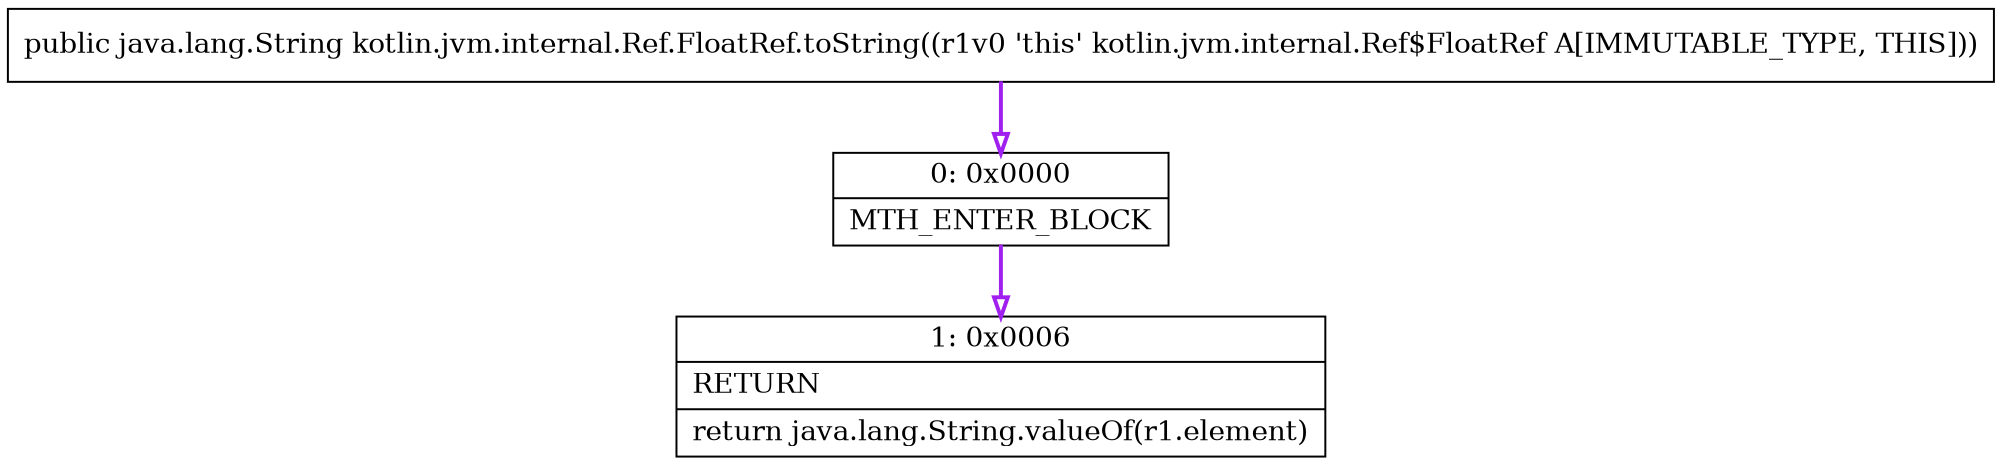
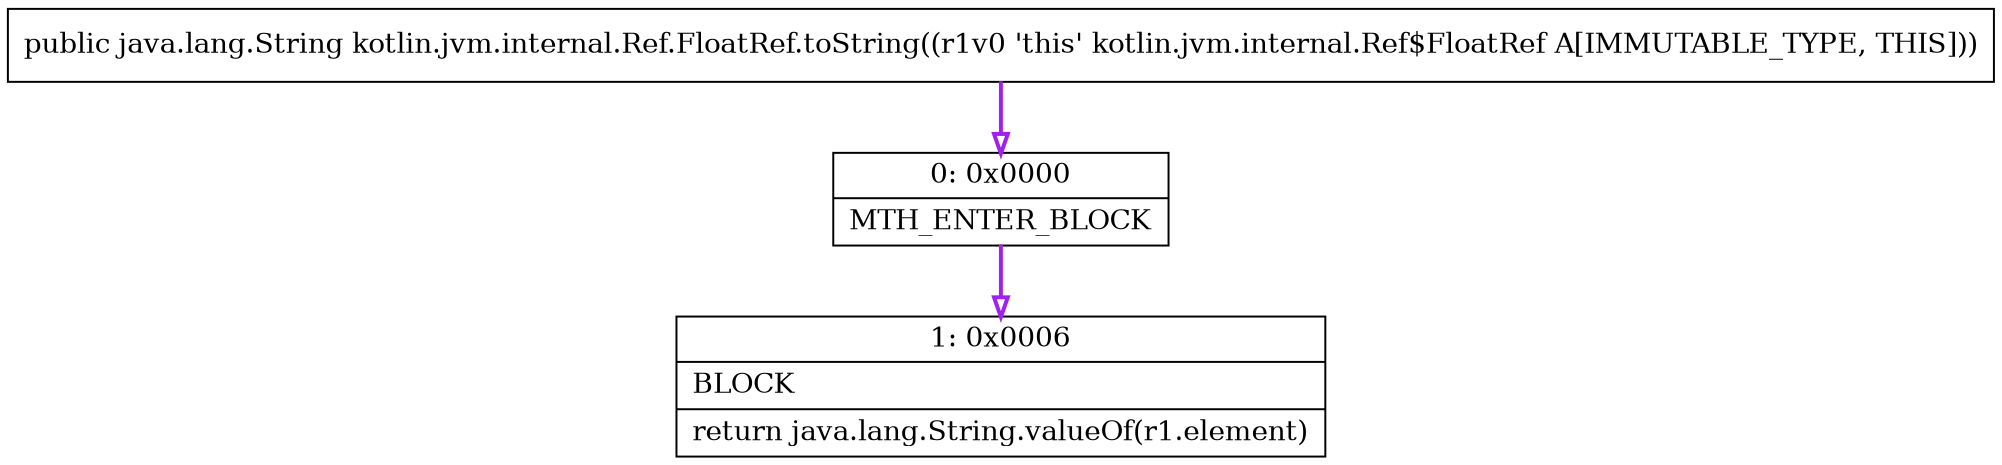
node "1: 0x0006": text "RETURN" -> "BLOCK"
